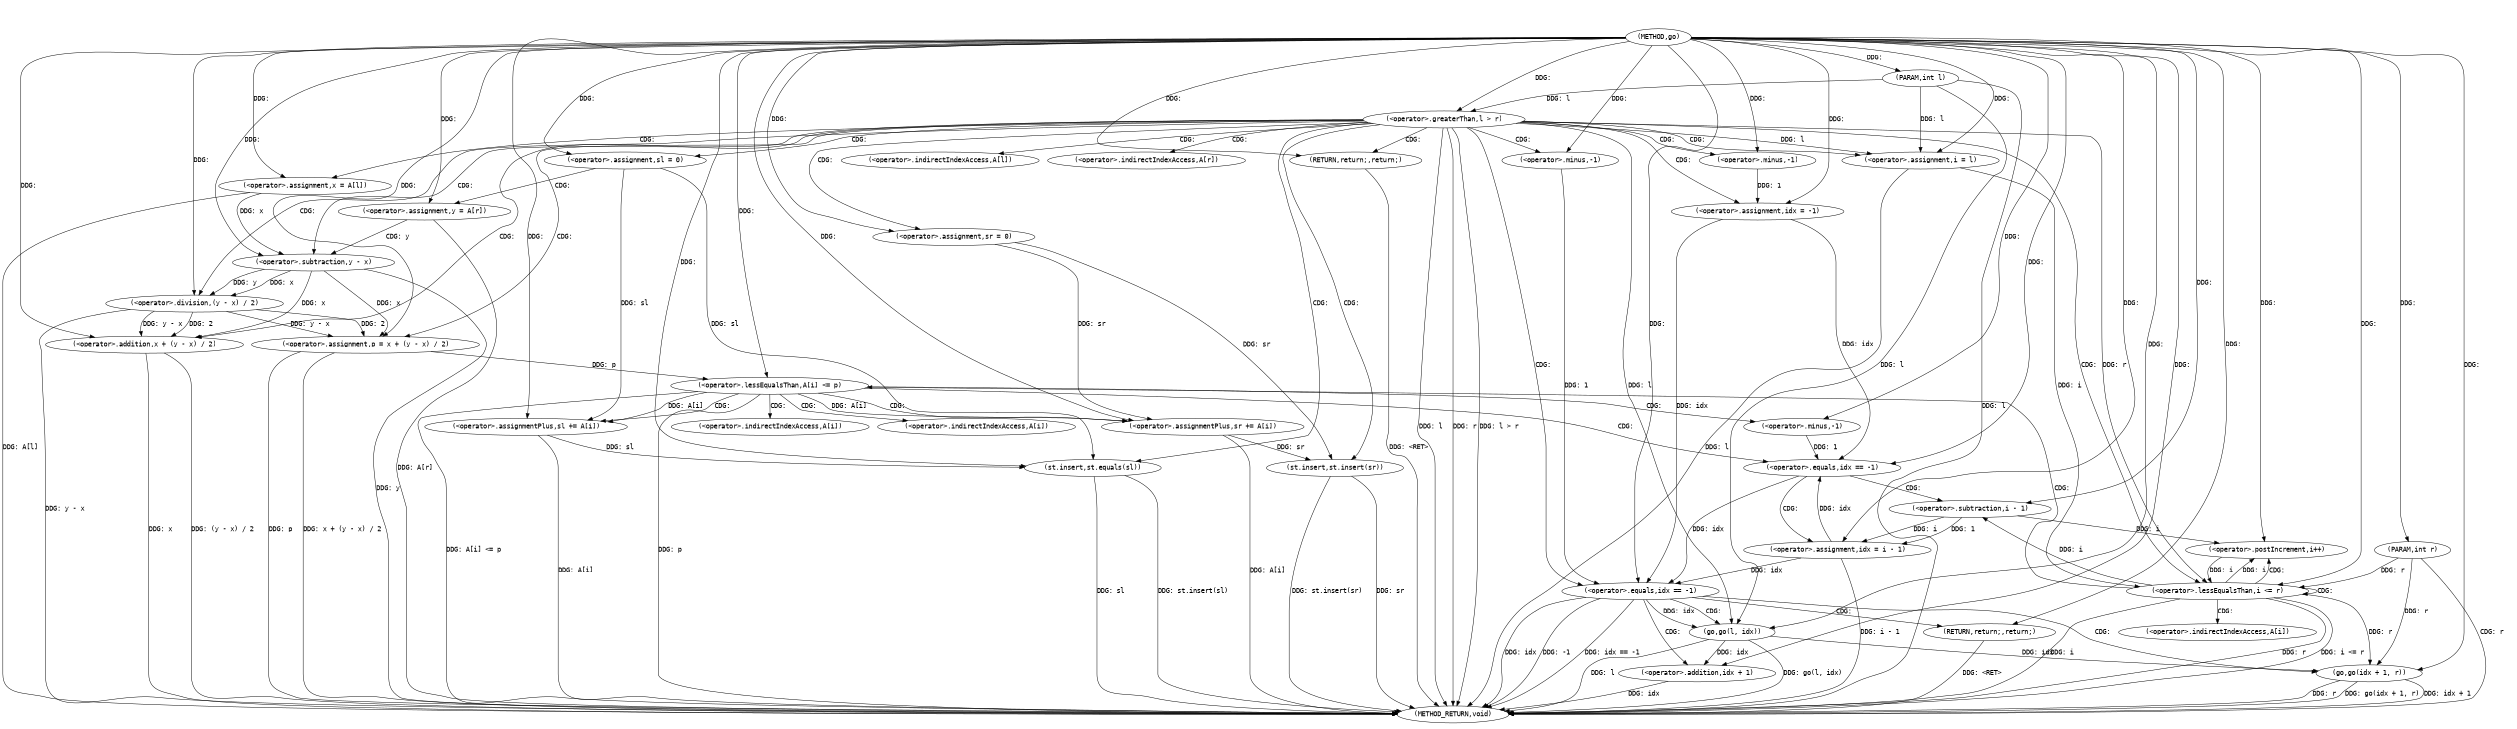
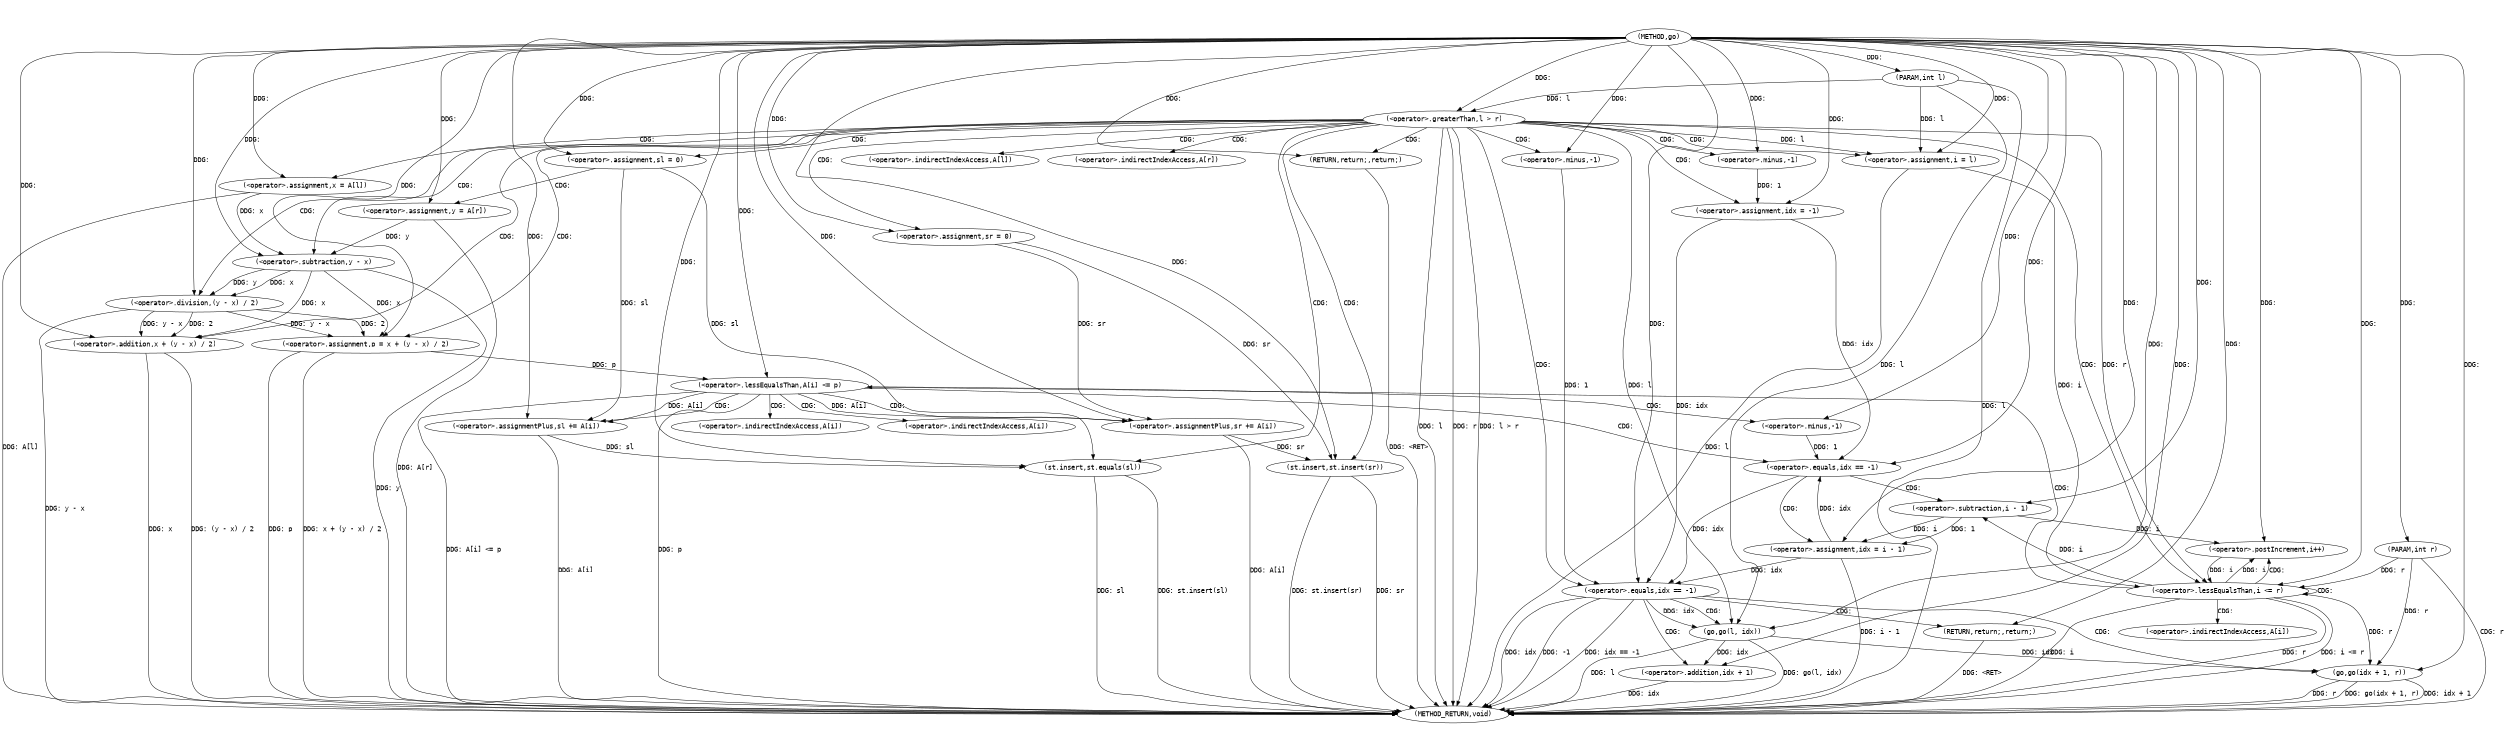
edge "(METHOD,go)" -> "(st.insert,st.insert(sr))": added, label "DDG:"
edge "(<operator>.assignment,y = A[r])" -> "(<operator>.subtraction,y - x)": label "CDG: y" -> "DDG: y"
